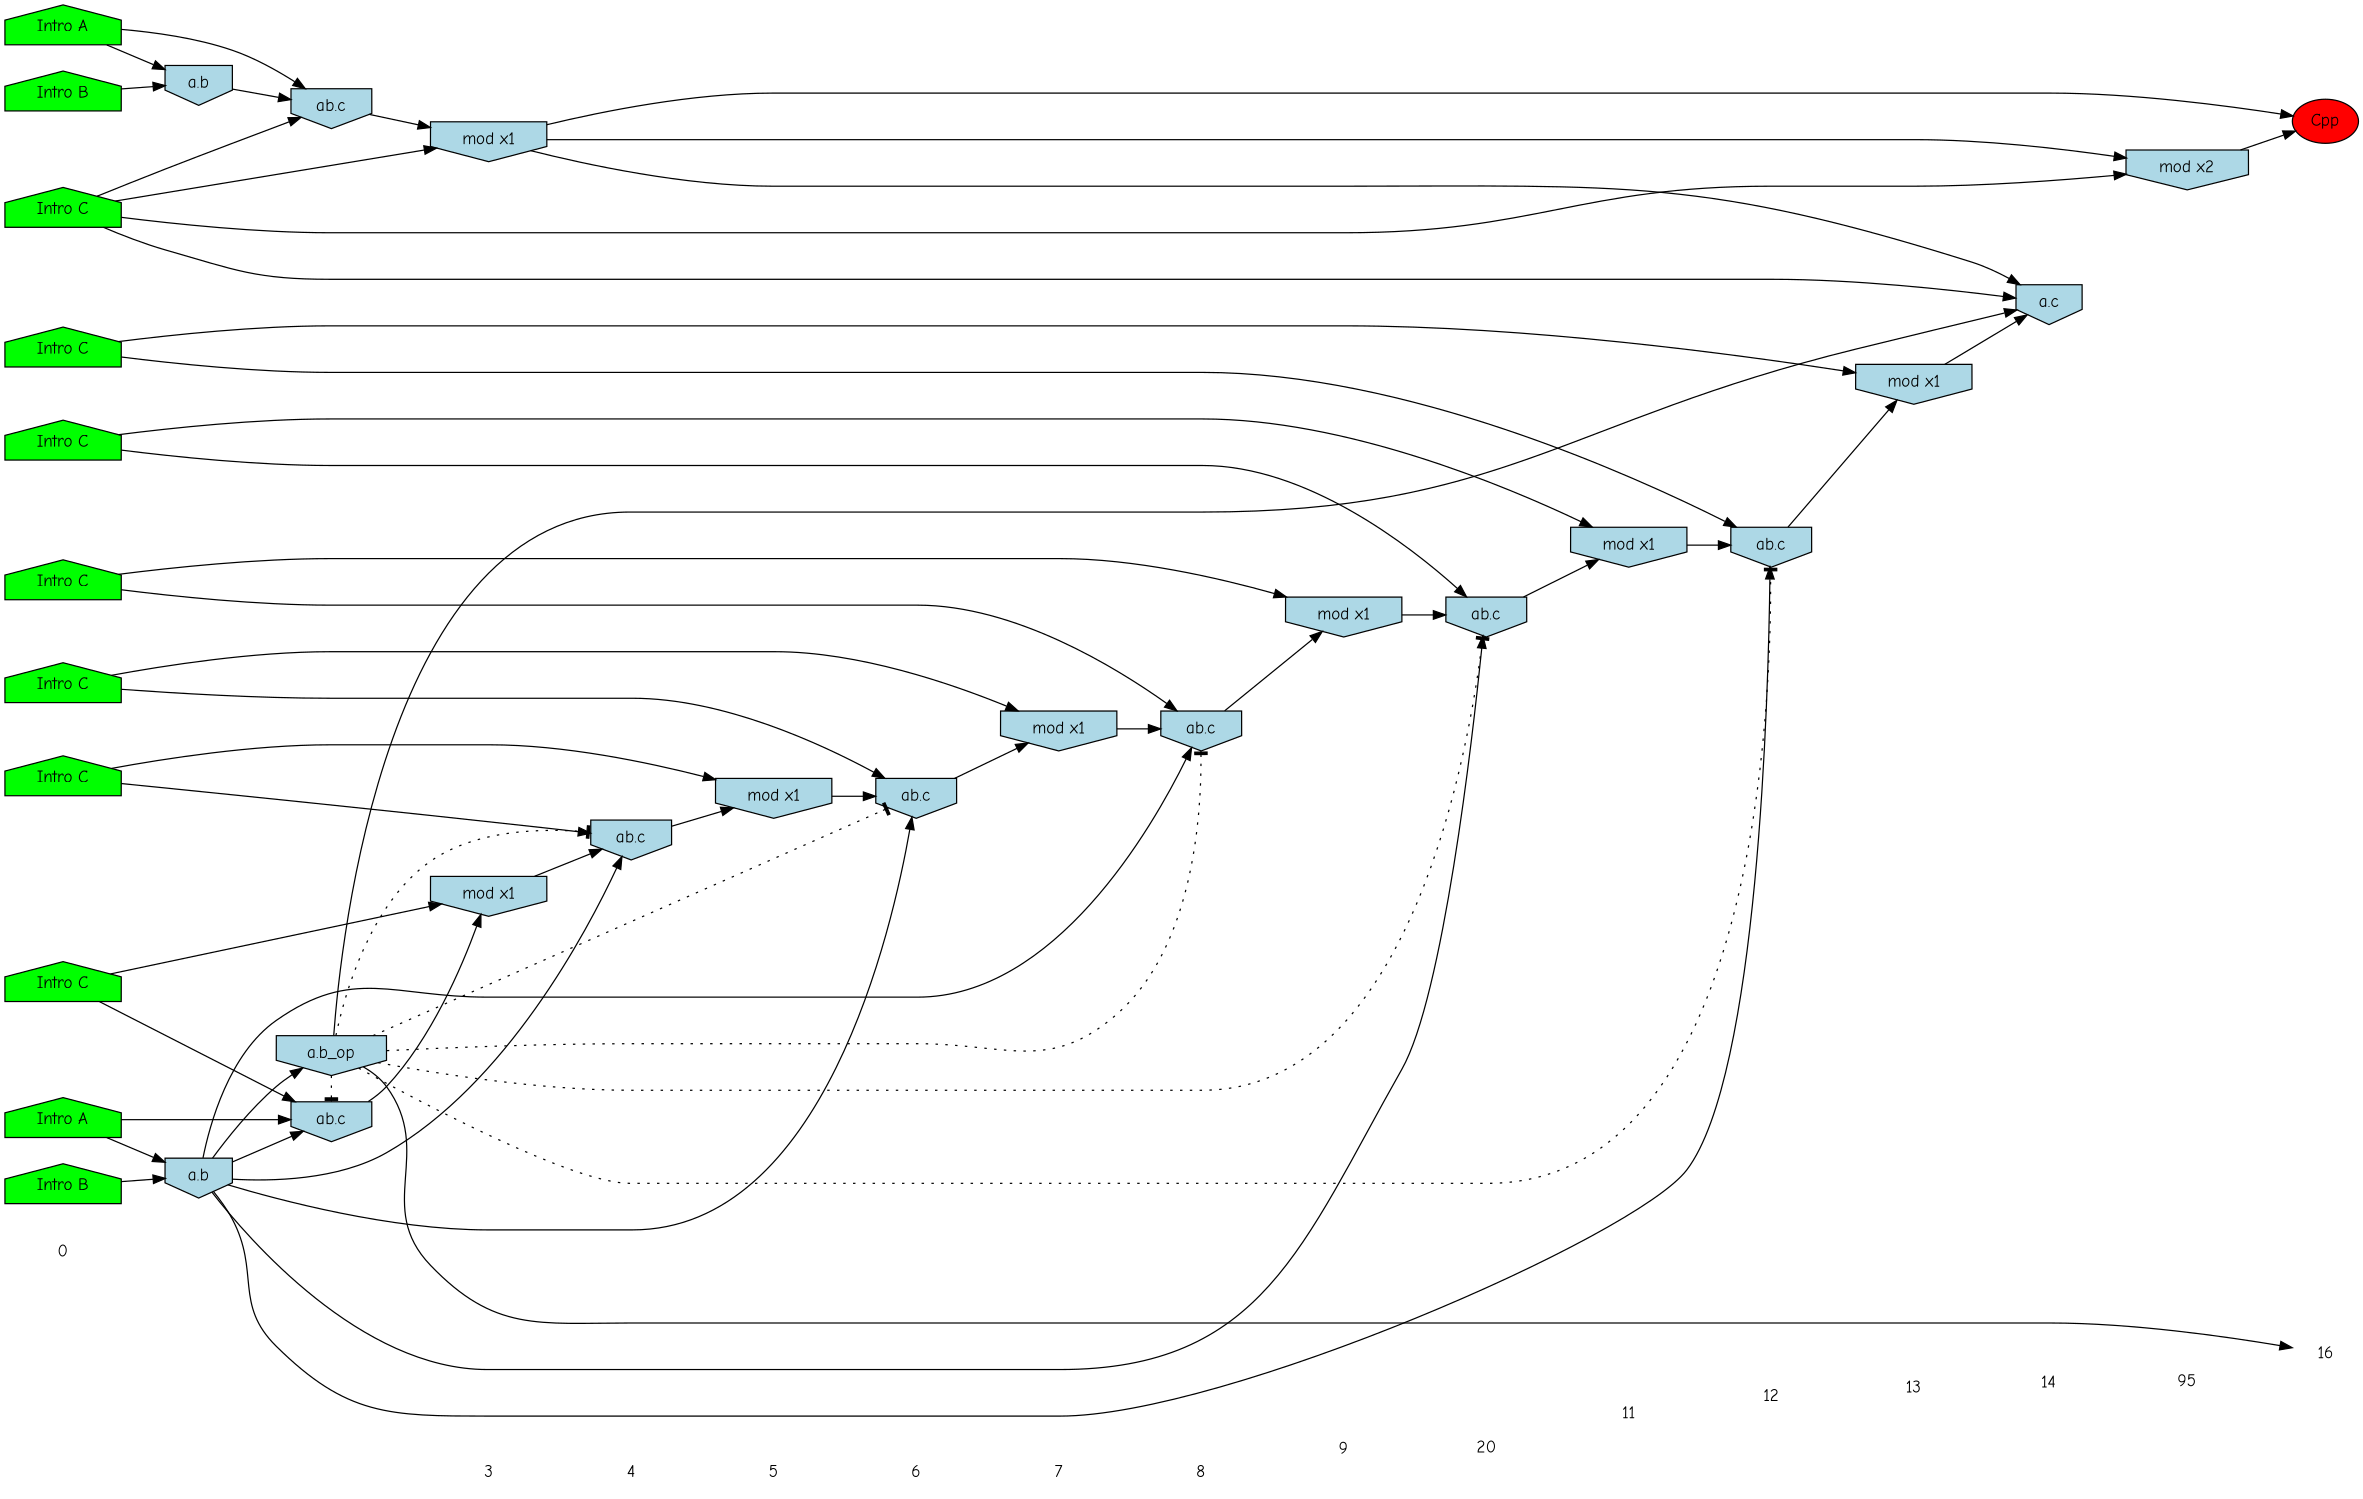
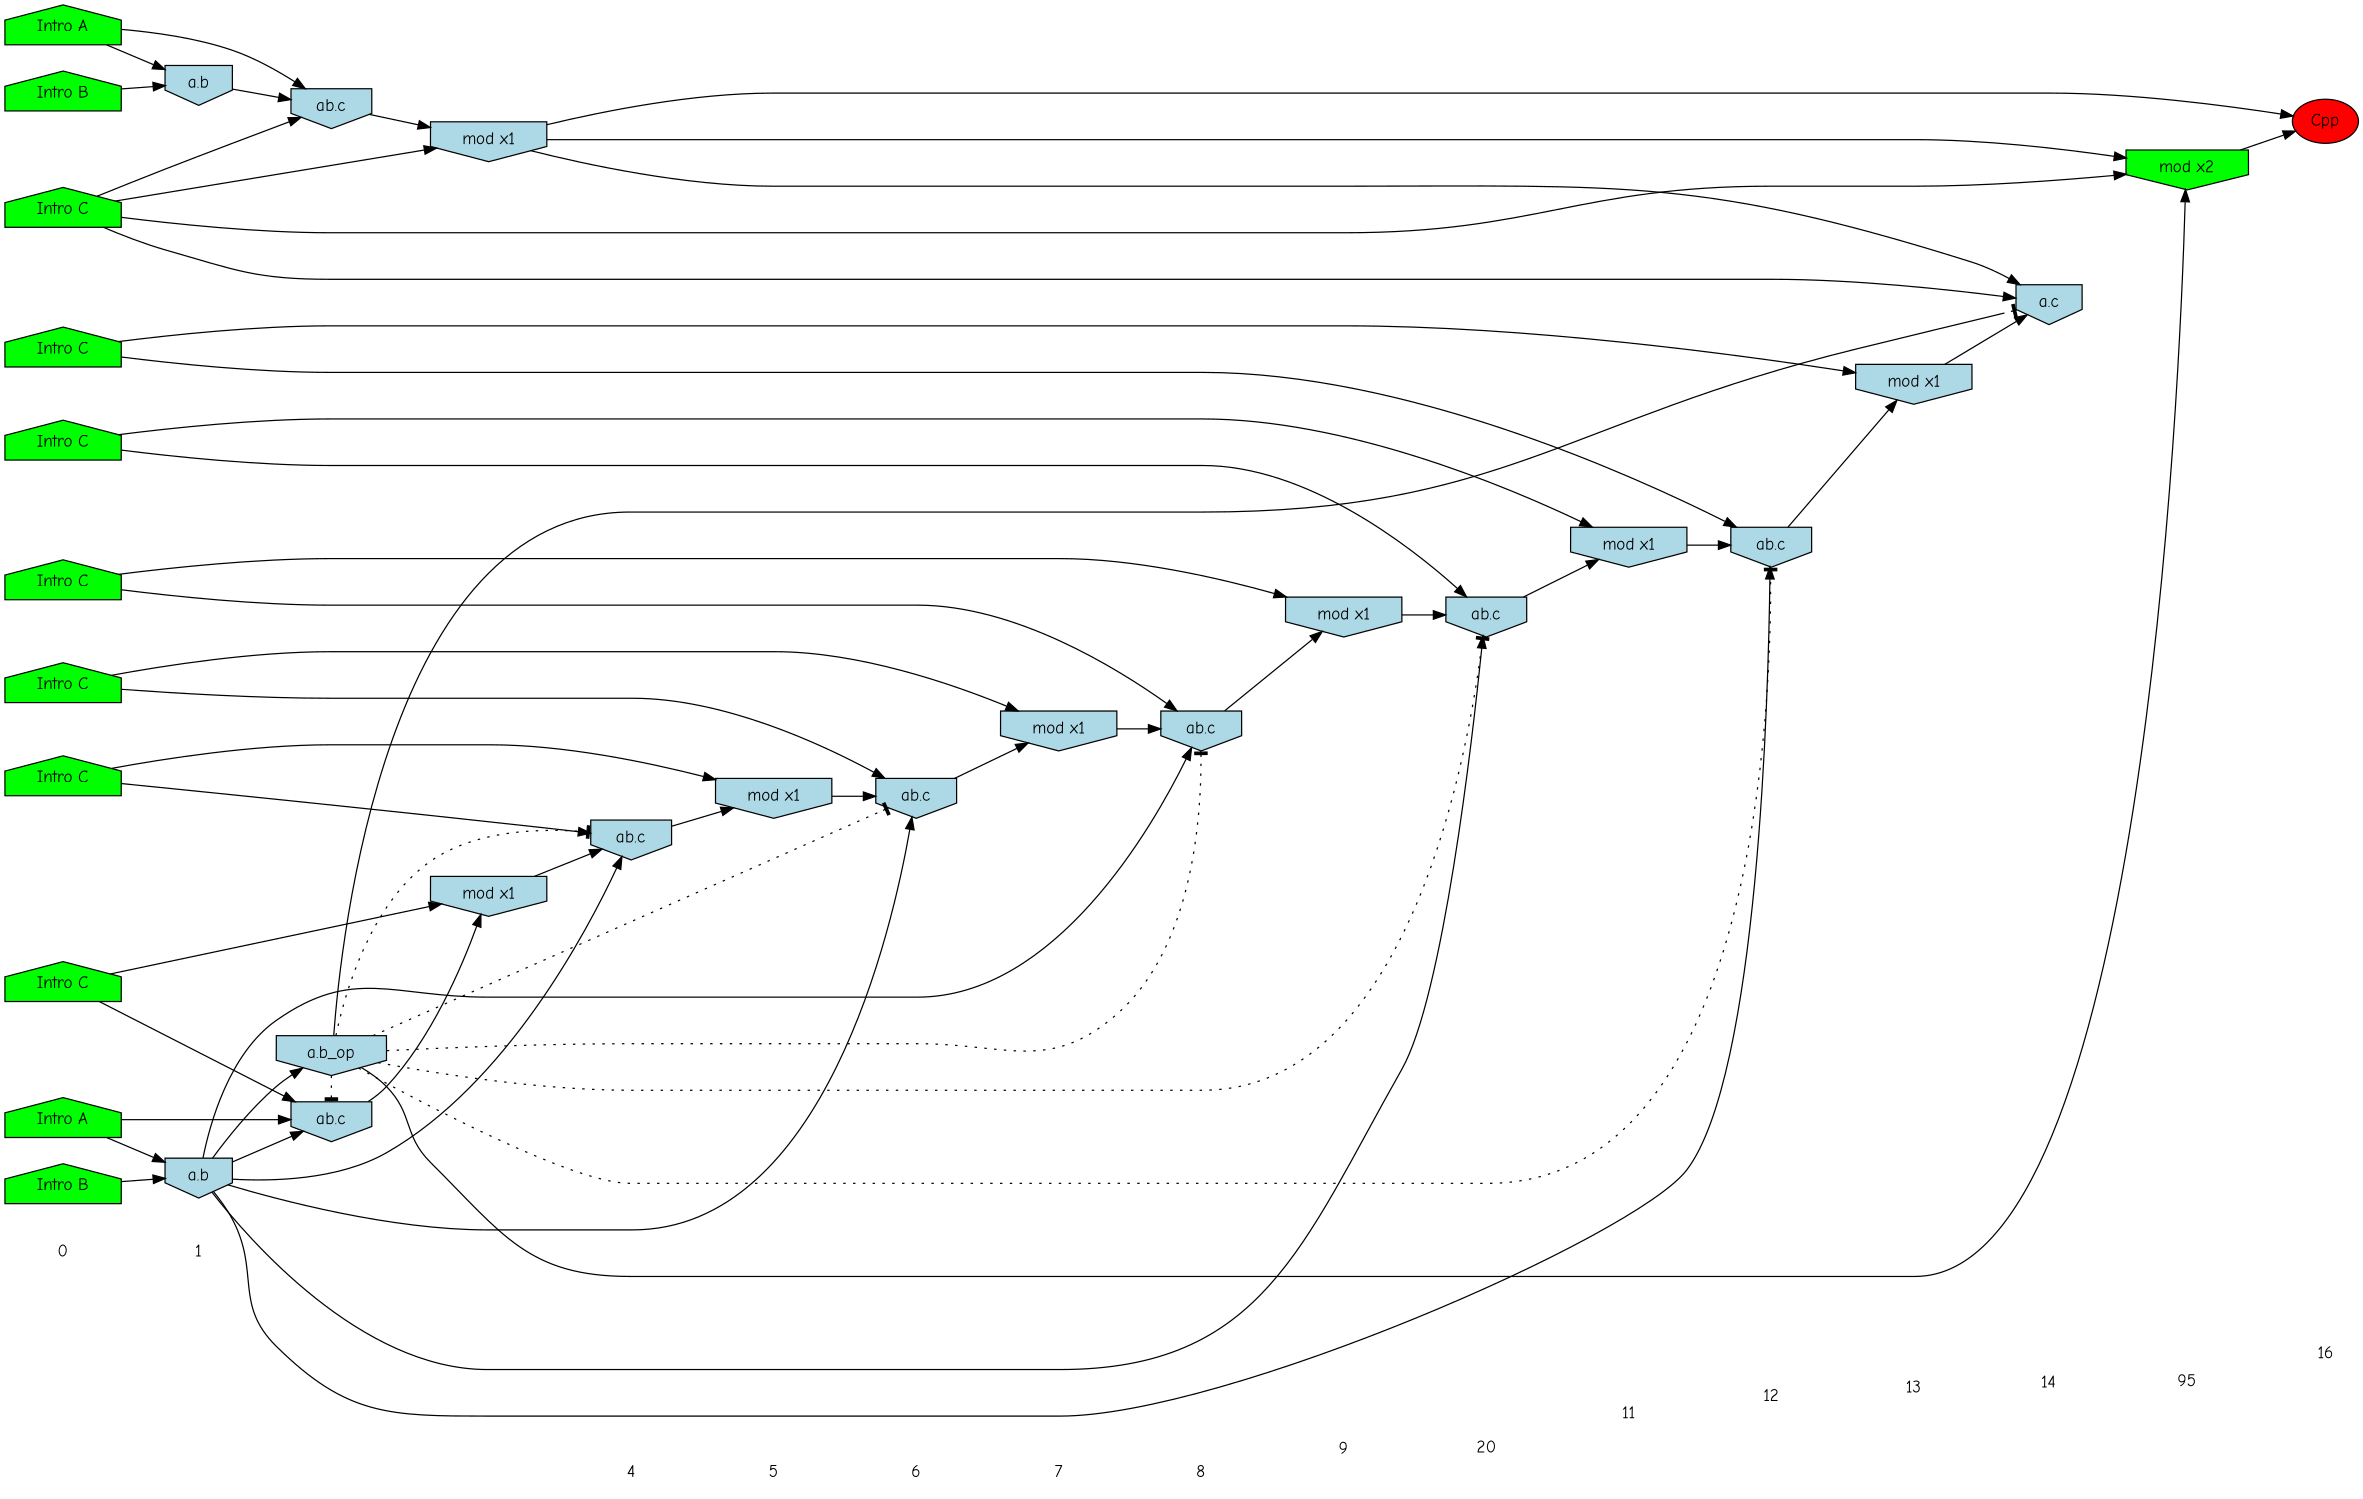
node "mod x2": fillcolor lightblue -> green
edge "a.b_op" -> "a.c": arrowhead normal -> tee
node "1": added
edge "a.b_op" -> "16": now "a.b_op" -> "mod x2"
node "3": removed
